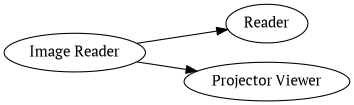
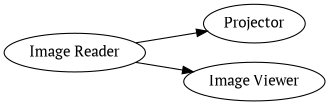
node "Reader": label "Reader" -> "Projector"
node "Projector Viewer": label "Projector Viewer" -> "Image Viewer"
